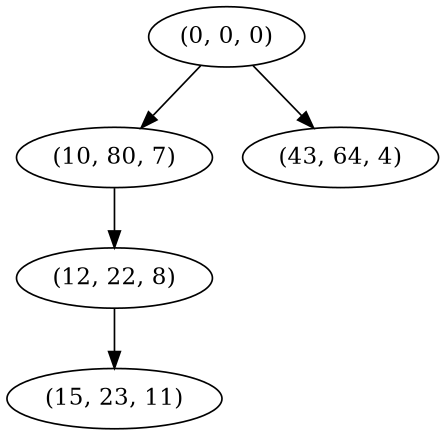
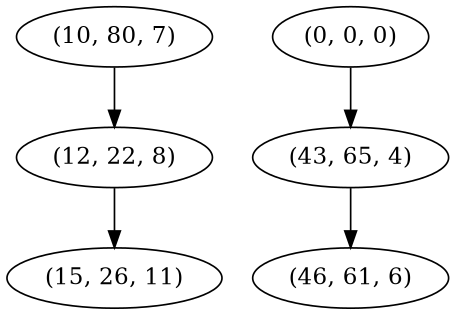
edge "(0, 0, 0)" -> "(10, 80, 7)": removed
node "(43, 64, 4)": label "(43, 64, 4)" -> "(43, 65, 4)"
node "(46, 61, 6)": added
node "(15, 23, 11)": label "(15, 23, 11)" -> "(15, 26, 11)"
